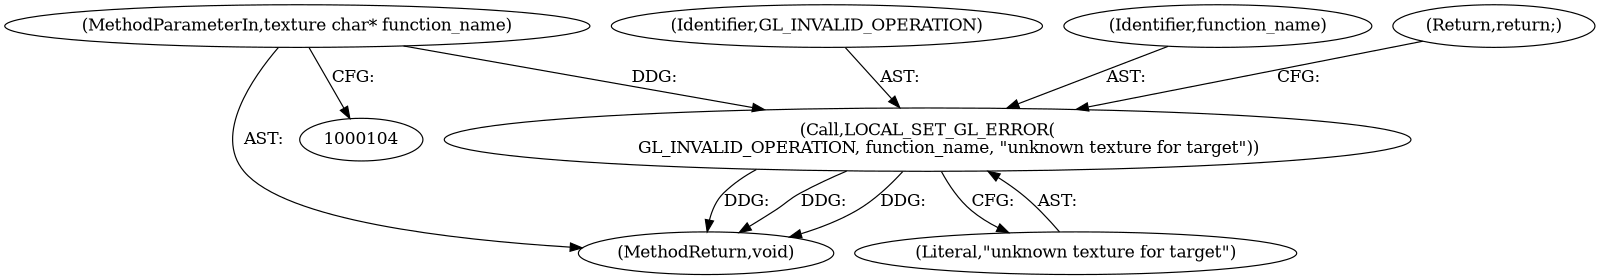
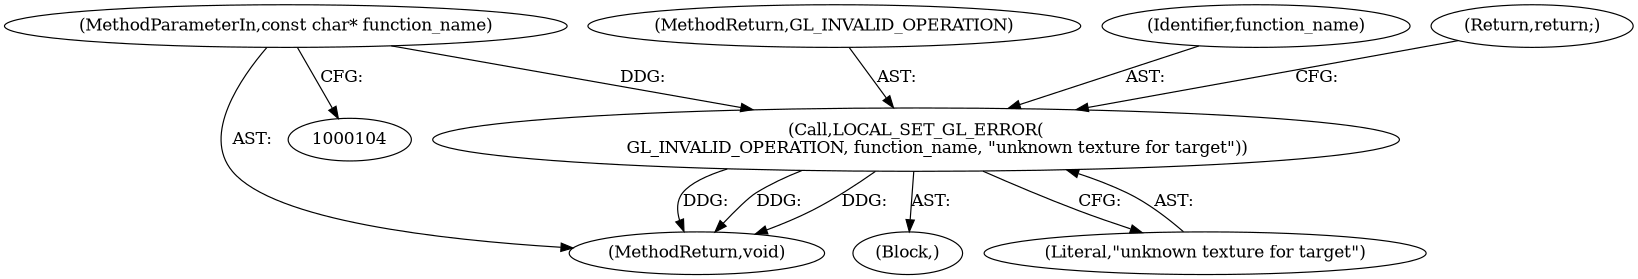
node "(MethodParameterIn,texture char* function_name)": label "(MethodParameterIn,texture char* function_name)" -> "(MethodParameterIn,const char* function_name)"
node "(Identifier,GL_INVALID_OPERATION)": label "(Identifier,GL_INVALID_OPERATION)" -> "(MethodReturn,GL_INVALID_OPERATION)"
node "(Block,)": added
